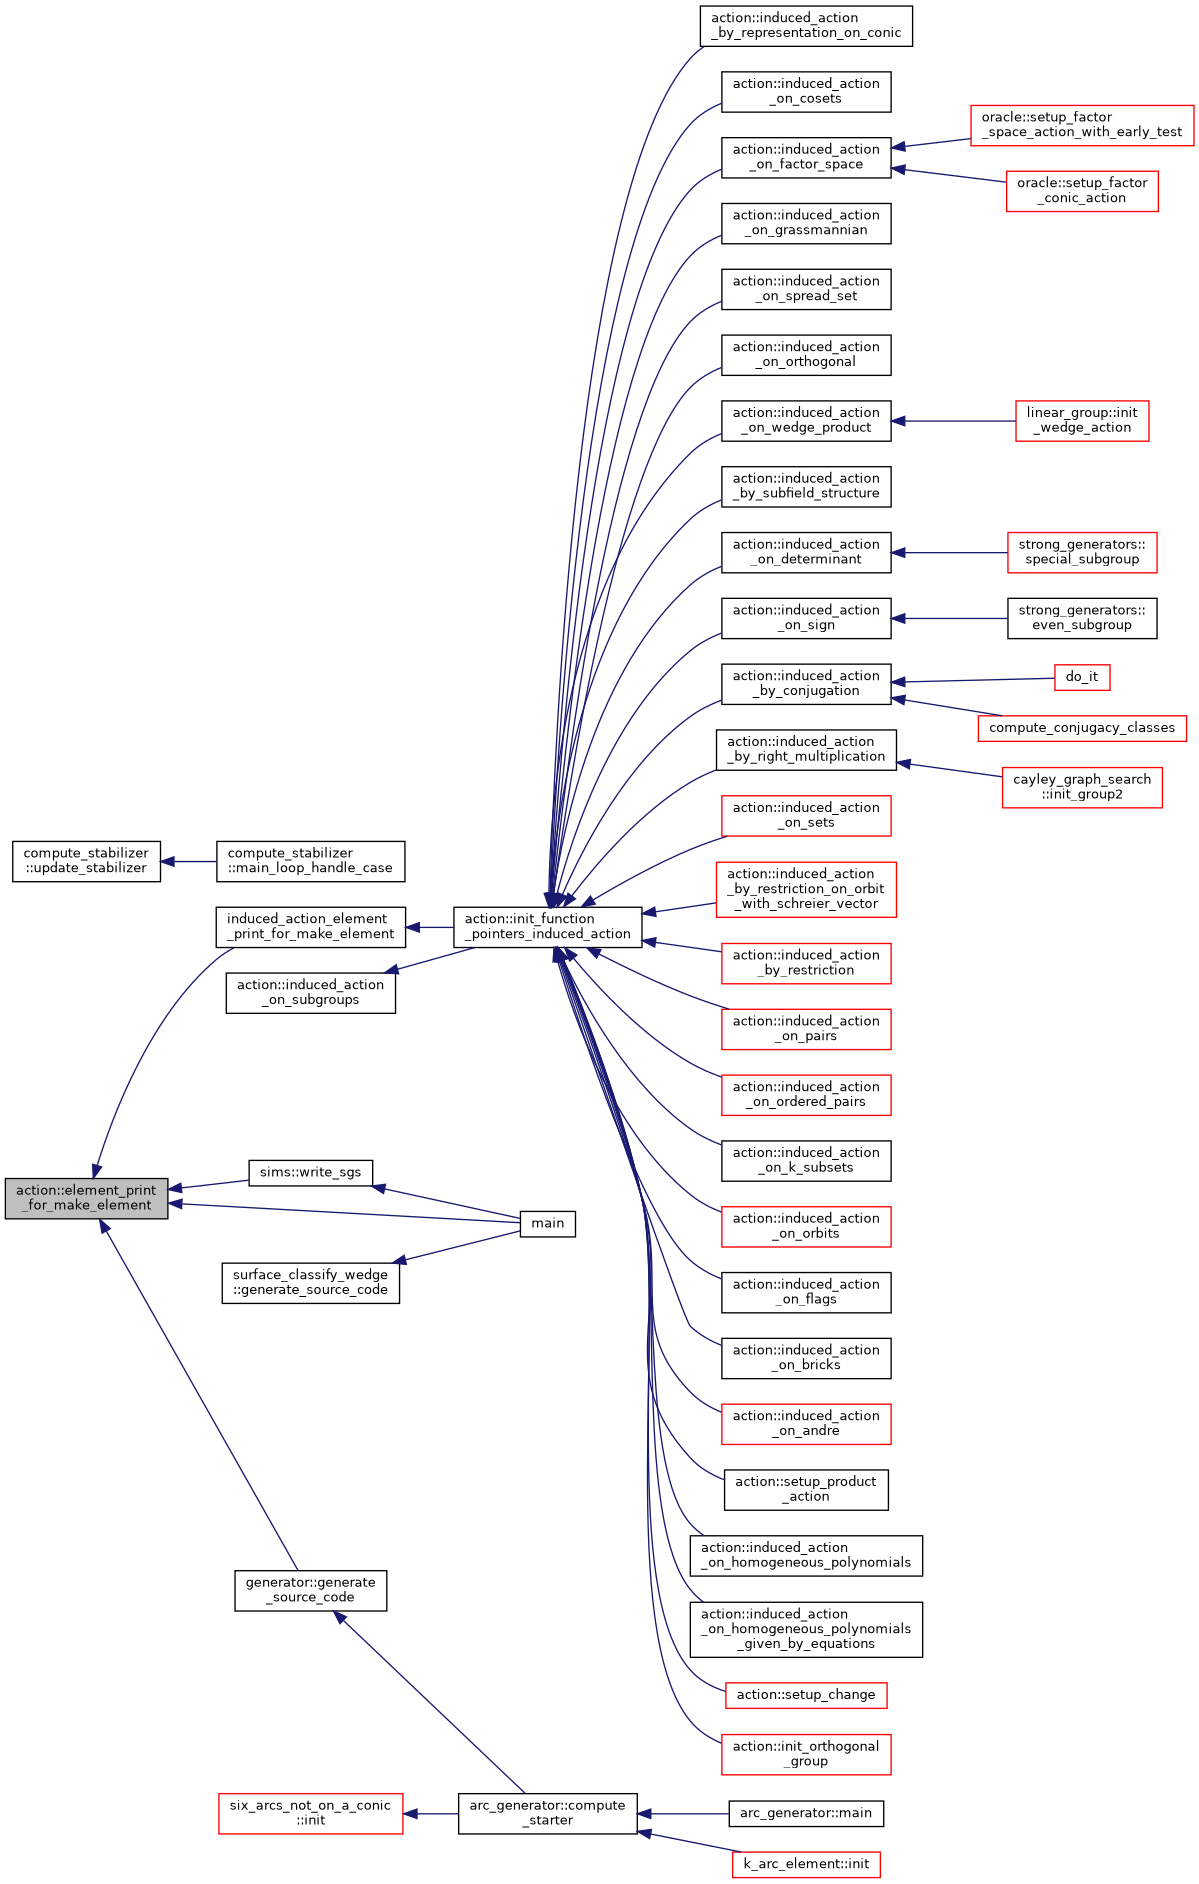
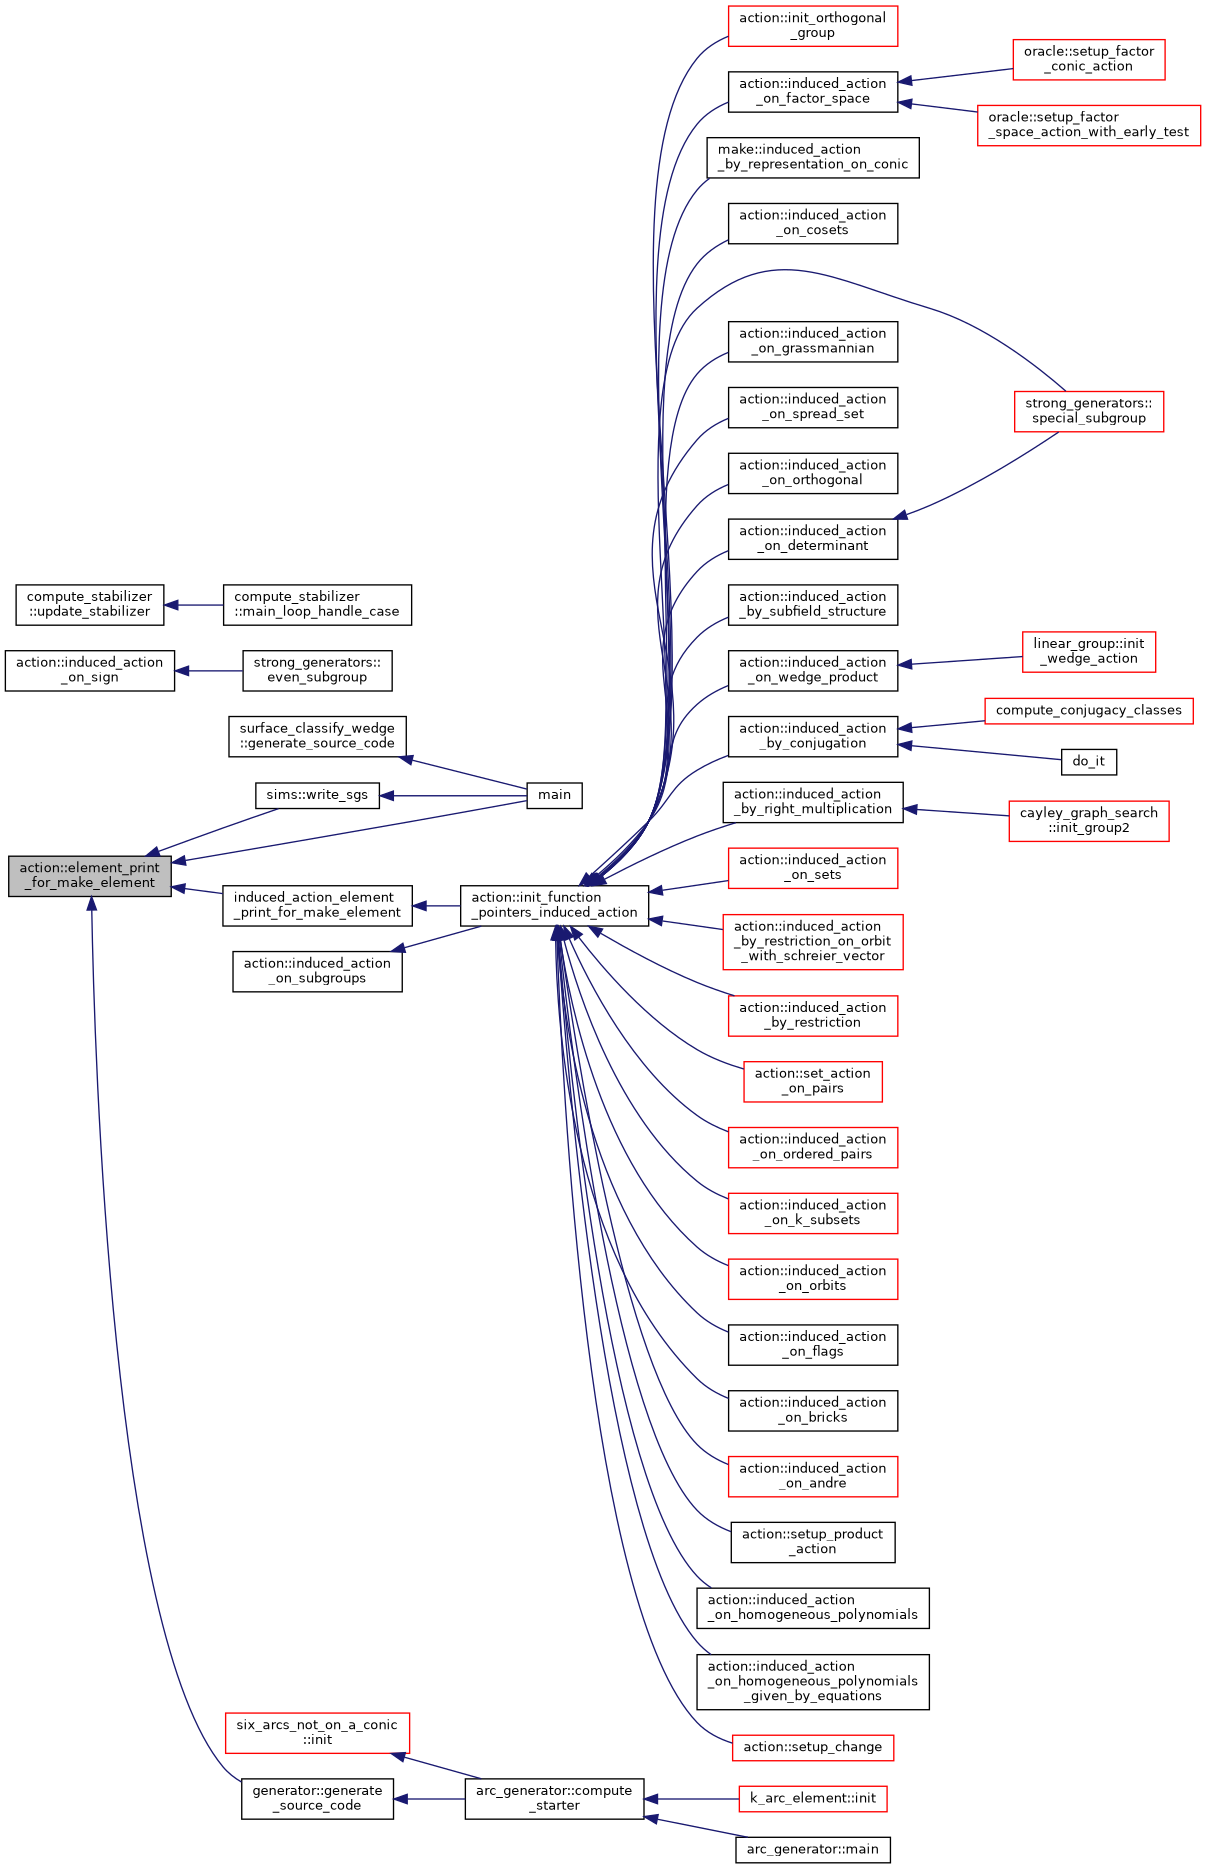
node "action::induced_action _by_representation_on_conic": label "action::induced_action _by_representation_on_conic" -> "make::induced_action _by_representation_on_conic"
node "do_it": color red -> black
edge "action::induced_action _on_sign" -> "action::init_function _pointers_induced_action": now "strong_generators:: special_subgroup" -> "action::init_function _pointers_induced_action"
node "action::induced_action _on_pairs": label "action::induced_action _on_pairs" -> "action::set_action _on_pairs"
node "action::induced_action _on_k_subsets": color black -> red
